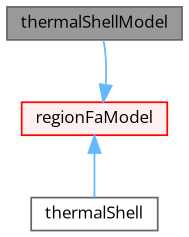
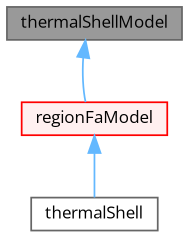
edge "thermalShellModel" -> "regionFaModel": reversed
